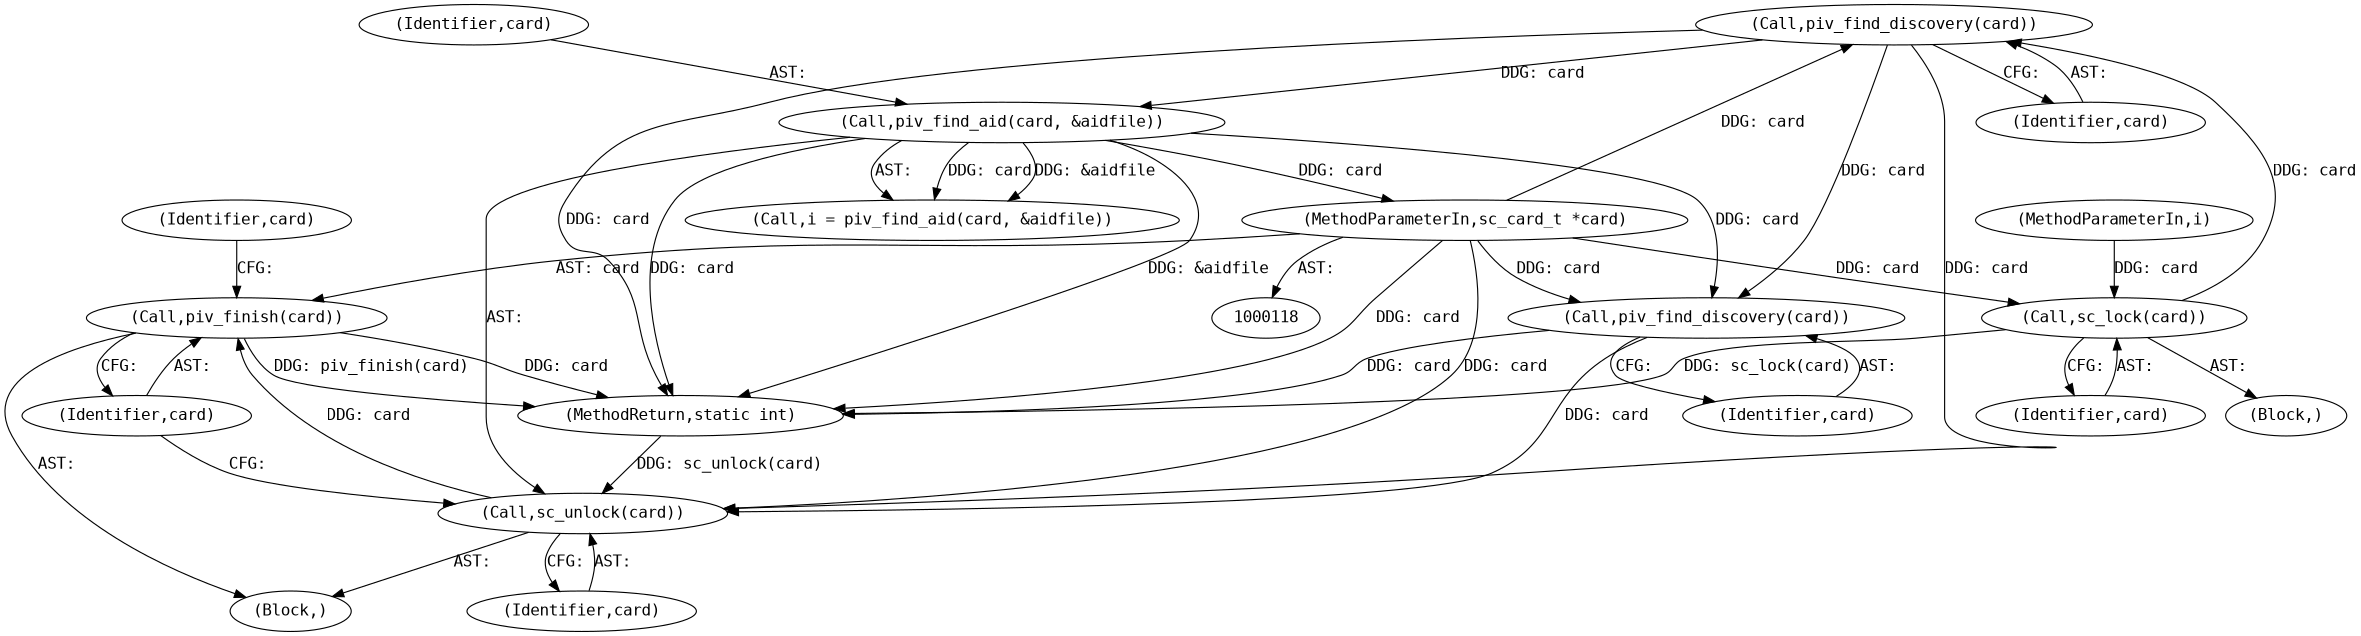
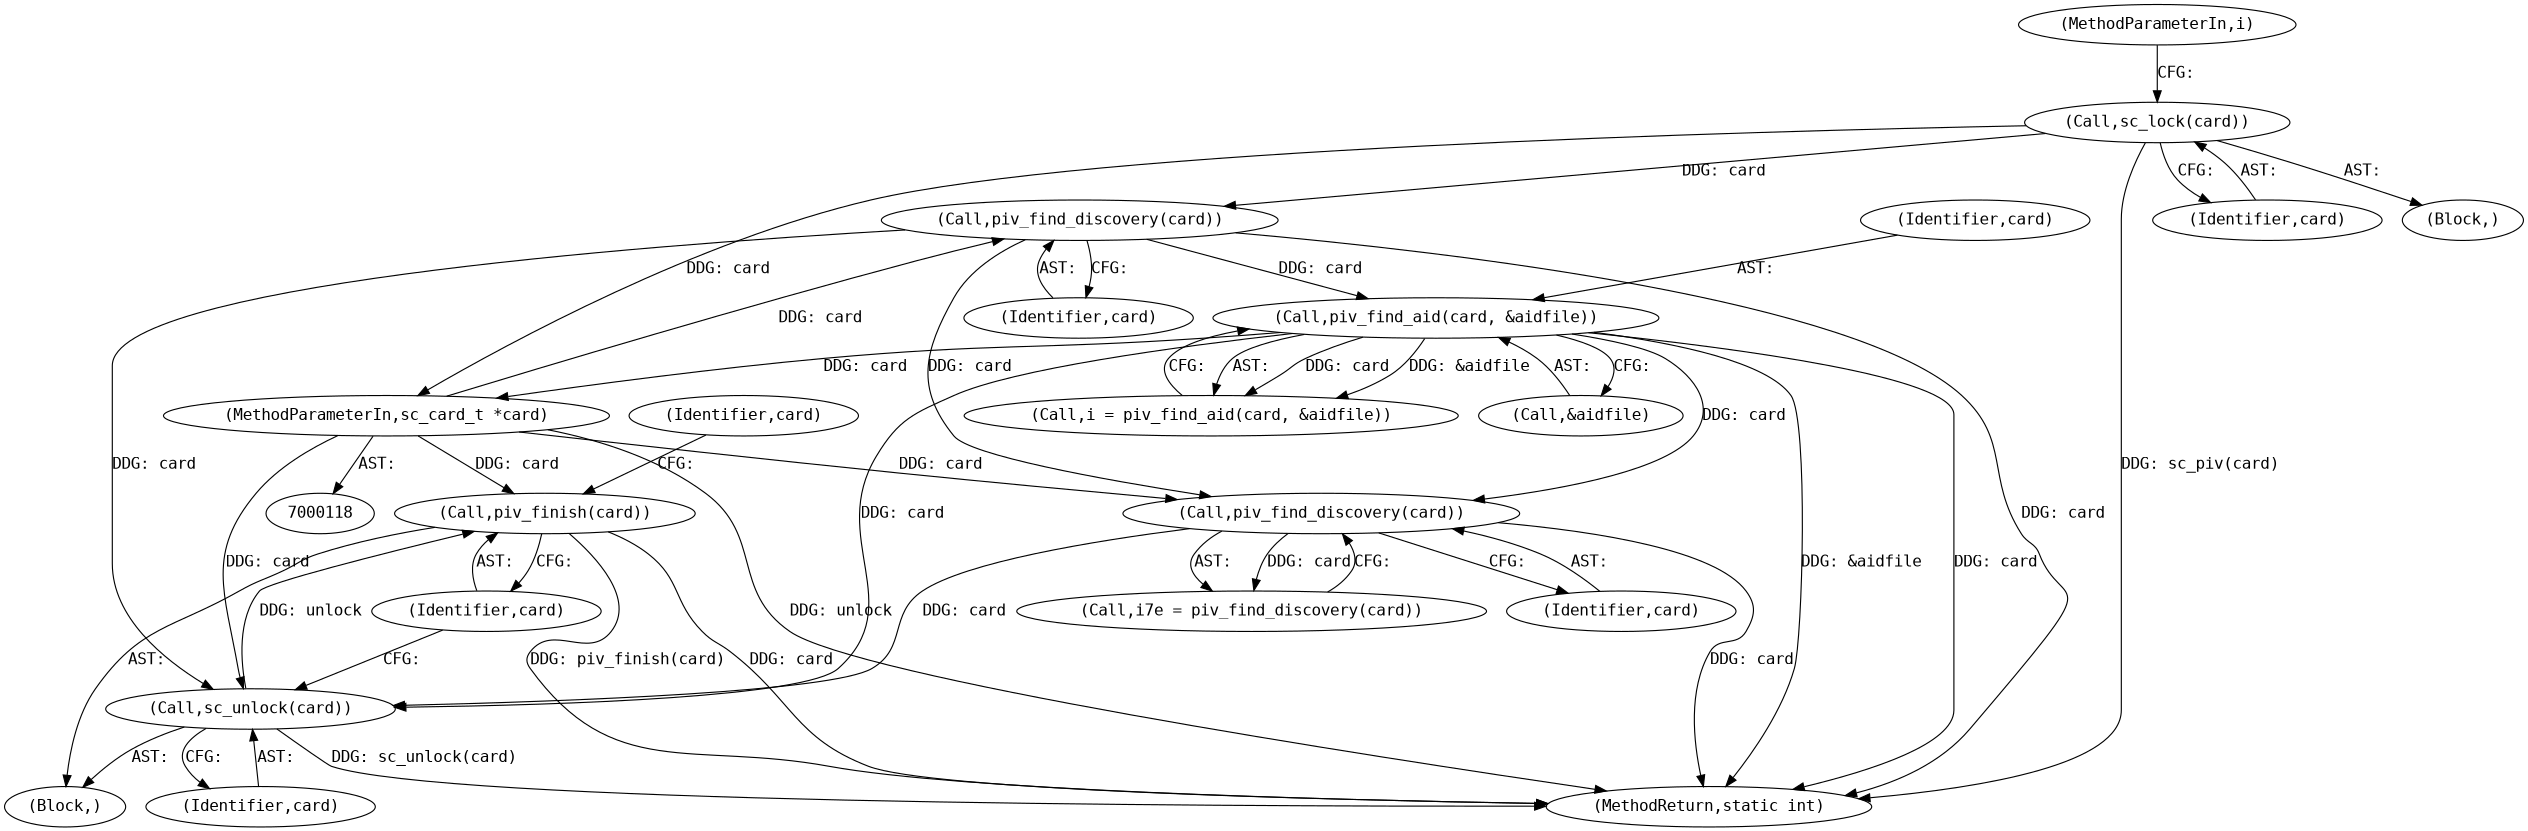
edge "(MethodParameterIn,sc_card_t *card)" -> "(Call,piv_finish(card))": label "AST: card" -> "DDG: card"
edge "(MethodParameterIn,i)" -> "(Call,sc_lock(card))": label "DDG: card" -> "CFG: "
edge "(MethodParameterIn,sc_card_t *card)" -> "(Call,sc_lock(card))": reversed
edge "(Call,piv_find_aid(card, &aidfile))" -> "(Call,sc_unlock(card))": label "AST: " -> "DDG: card"
node "1000118": label "1000118" -> "7000118"
edge "(MethodParameterIn,sc_card_t *card)" -> "(MethodReturn,static int)": label "DDG: card" -> "DDG: unlock"
edge "(Call,i = piv_find_aid(card, &aidfile))" -> "(Call,piv_find_aid(card, &aidfile))": added, label "CFG:"
edge "(Call,sc_lock(card))" -> "(MethodReturn,static int)": label "DDG: sc_lock(card)" -> "DDG: sc_piv(card)"
edge "(Call,sc_unlock(card))" -> "(Call,piv_finish(card))": label "DDG: card" -> "DDG: unlock"
node "(Call,&aidfile)": added
edge "(MethodReturn,static int)" -> "(Call,sc_unlock(card))": reversed
node "(Call,i7e = piv_find_discovery(card))": added
